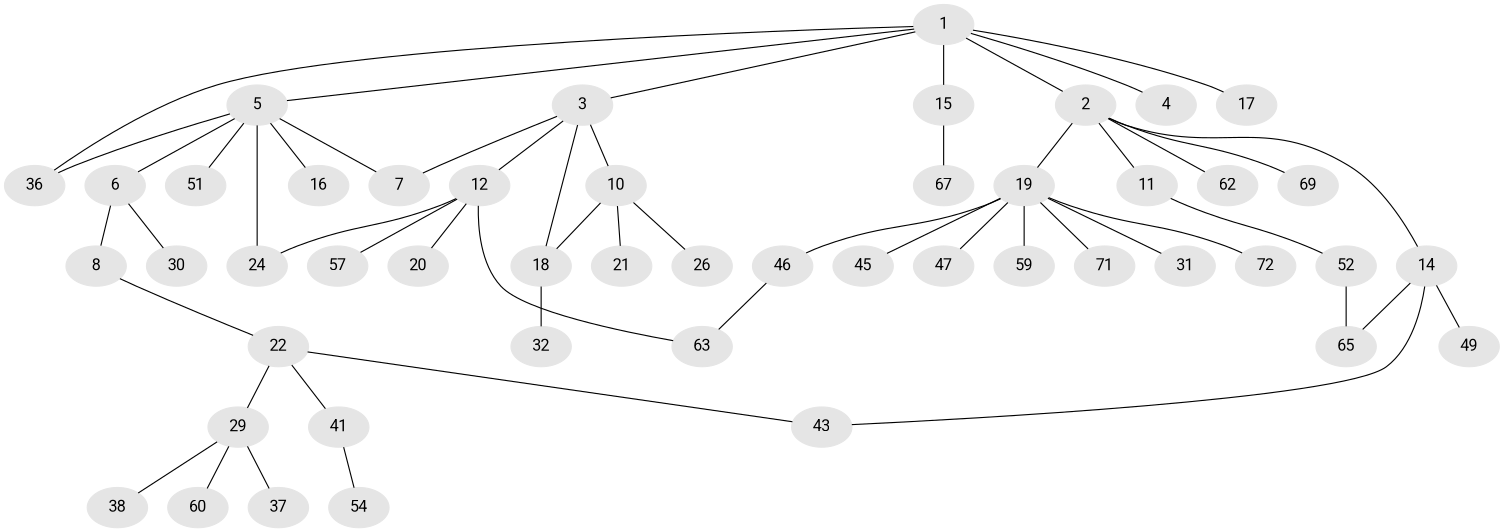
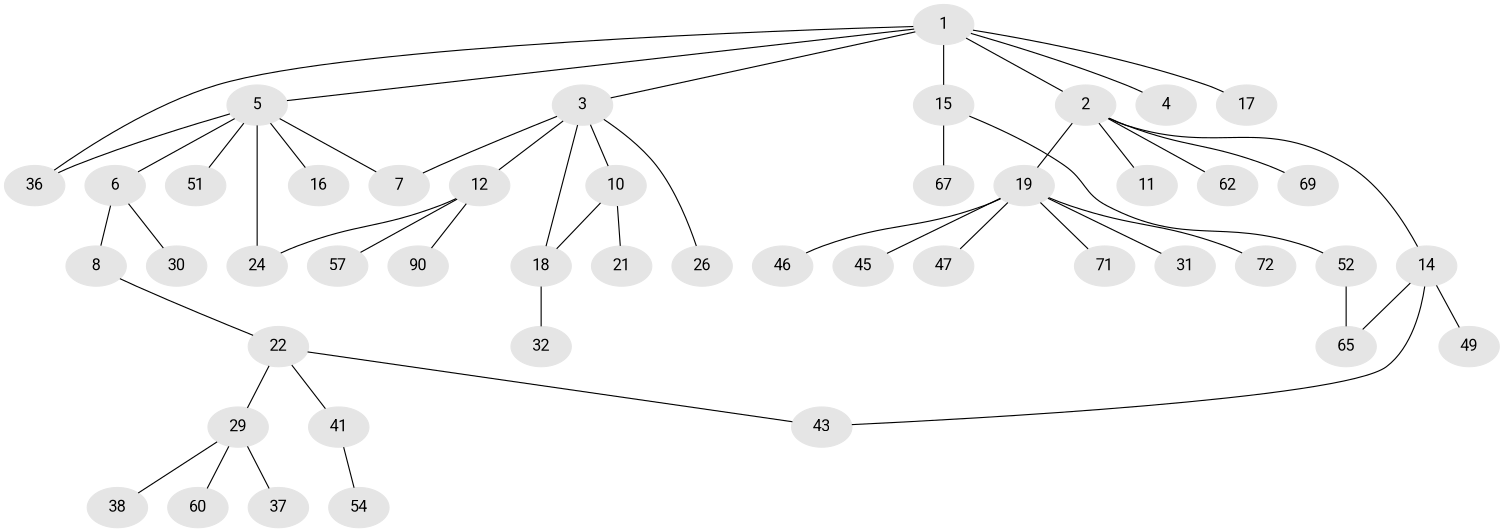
edge "10" -- "26": now "3" -- "26"
edge "11" -- "52": now "15" -- "52"
node "20": label "20" -> "90"
node "59": removed
node "63": removed
